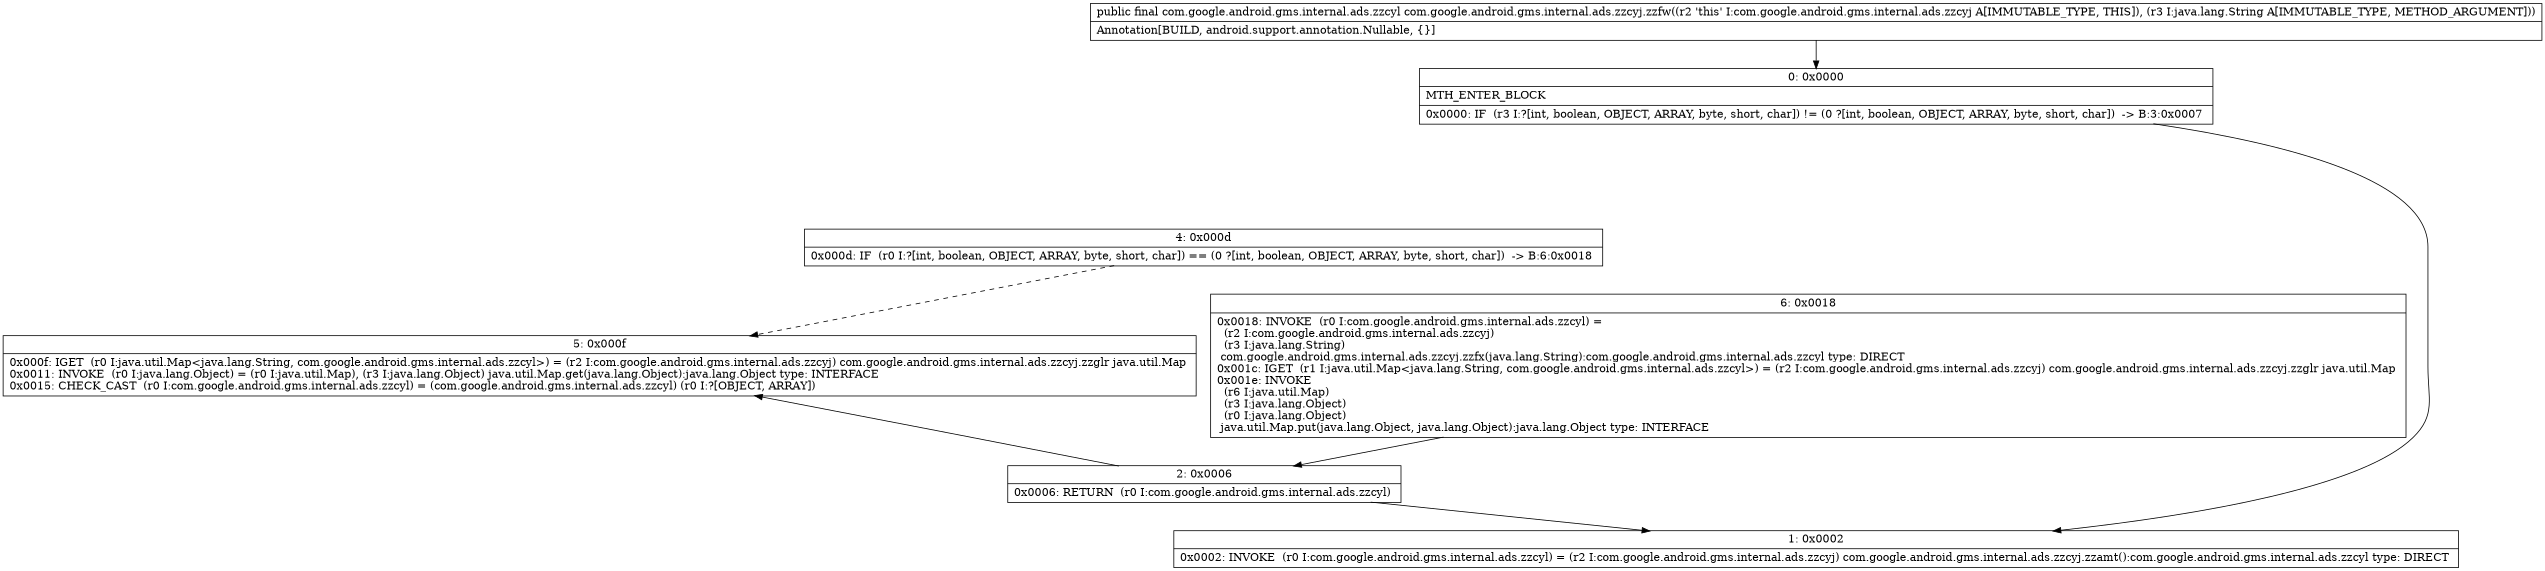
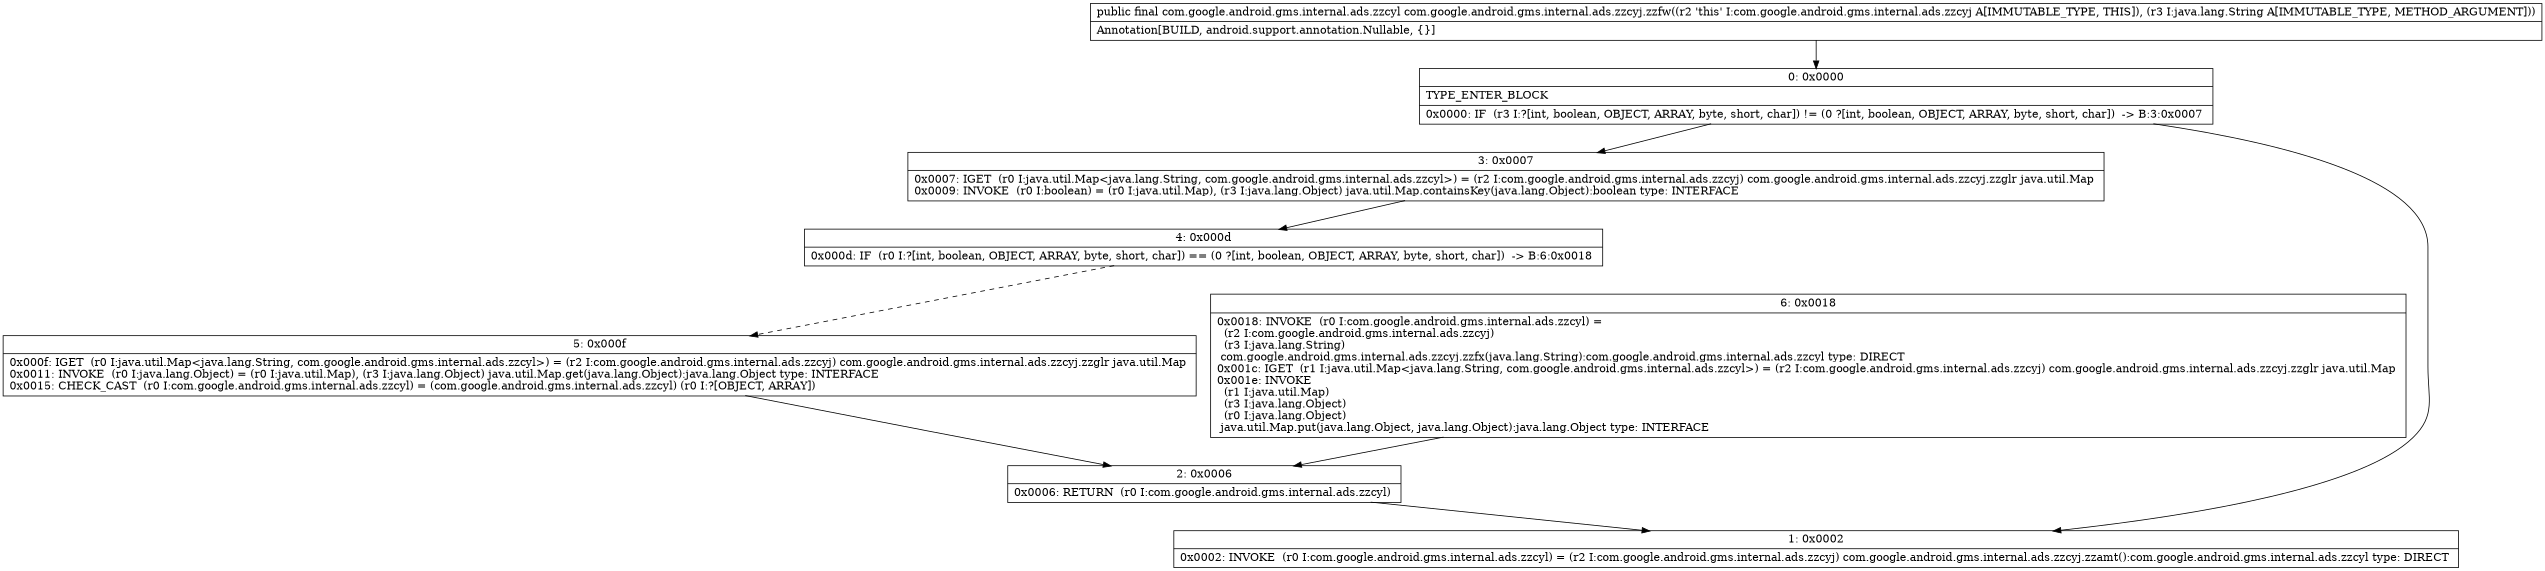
node "0: 0x0000": text "MTH_ENTER_BLOCK" -> "TYPE_ENTER_BLOCK"
node "3: 0x0007": added
node "6: 0x0018": text "(r6 I:java.util.Map)" -> "(r1 I:java.util.Map)"
edge "2: 0x0006" -> "5: 0x000f": reversed
